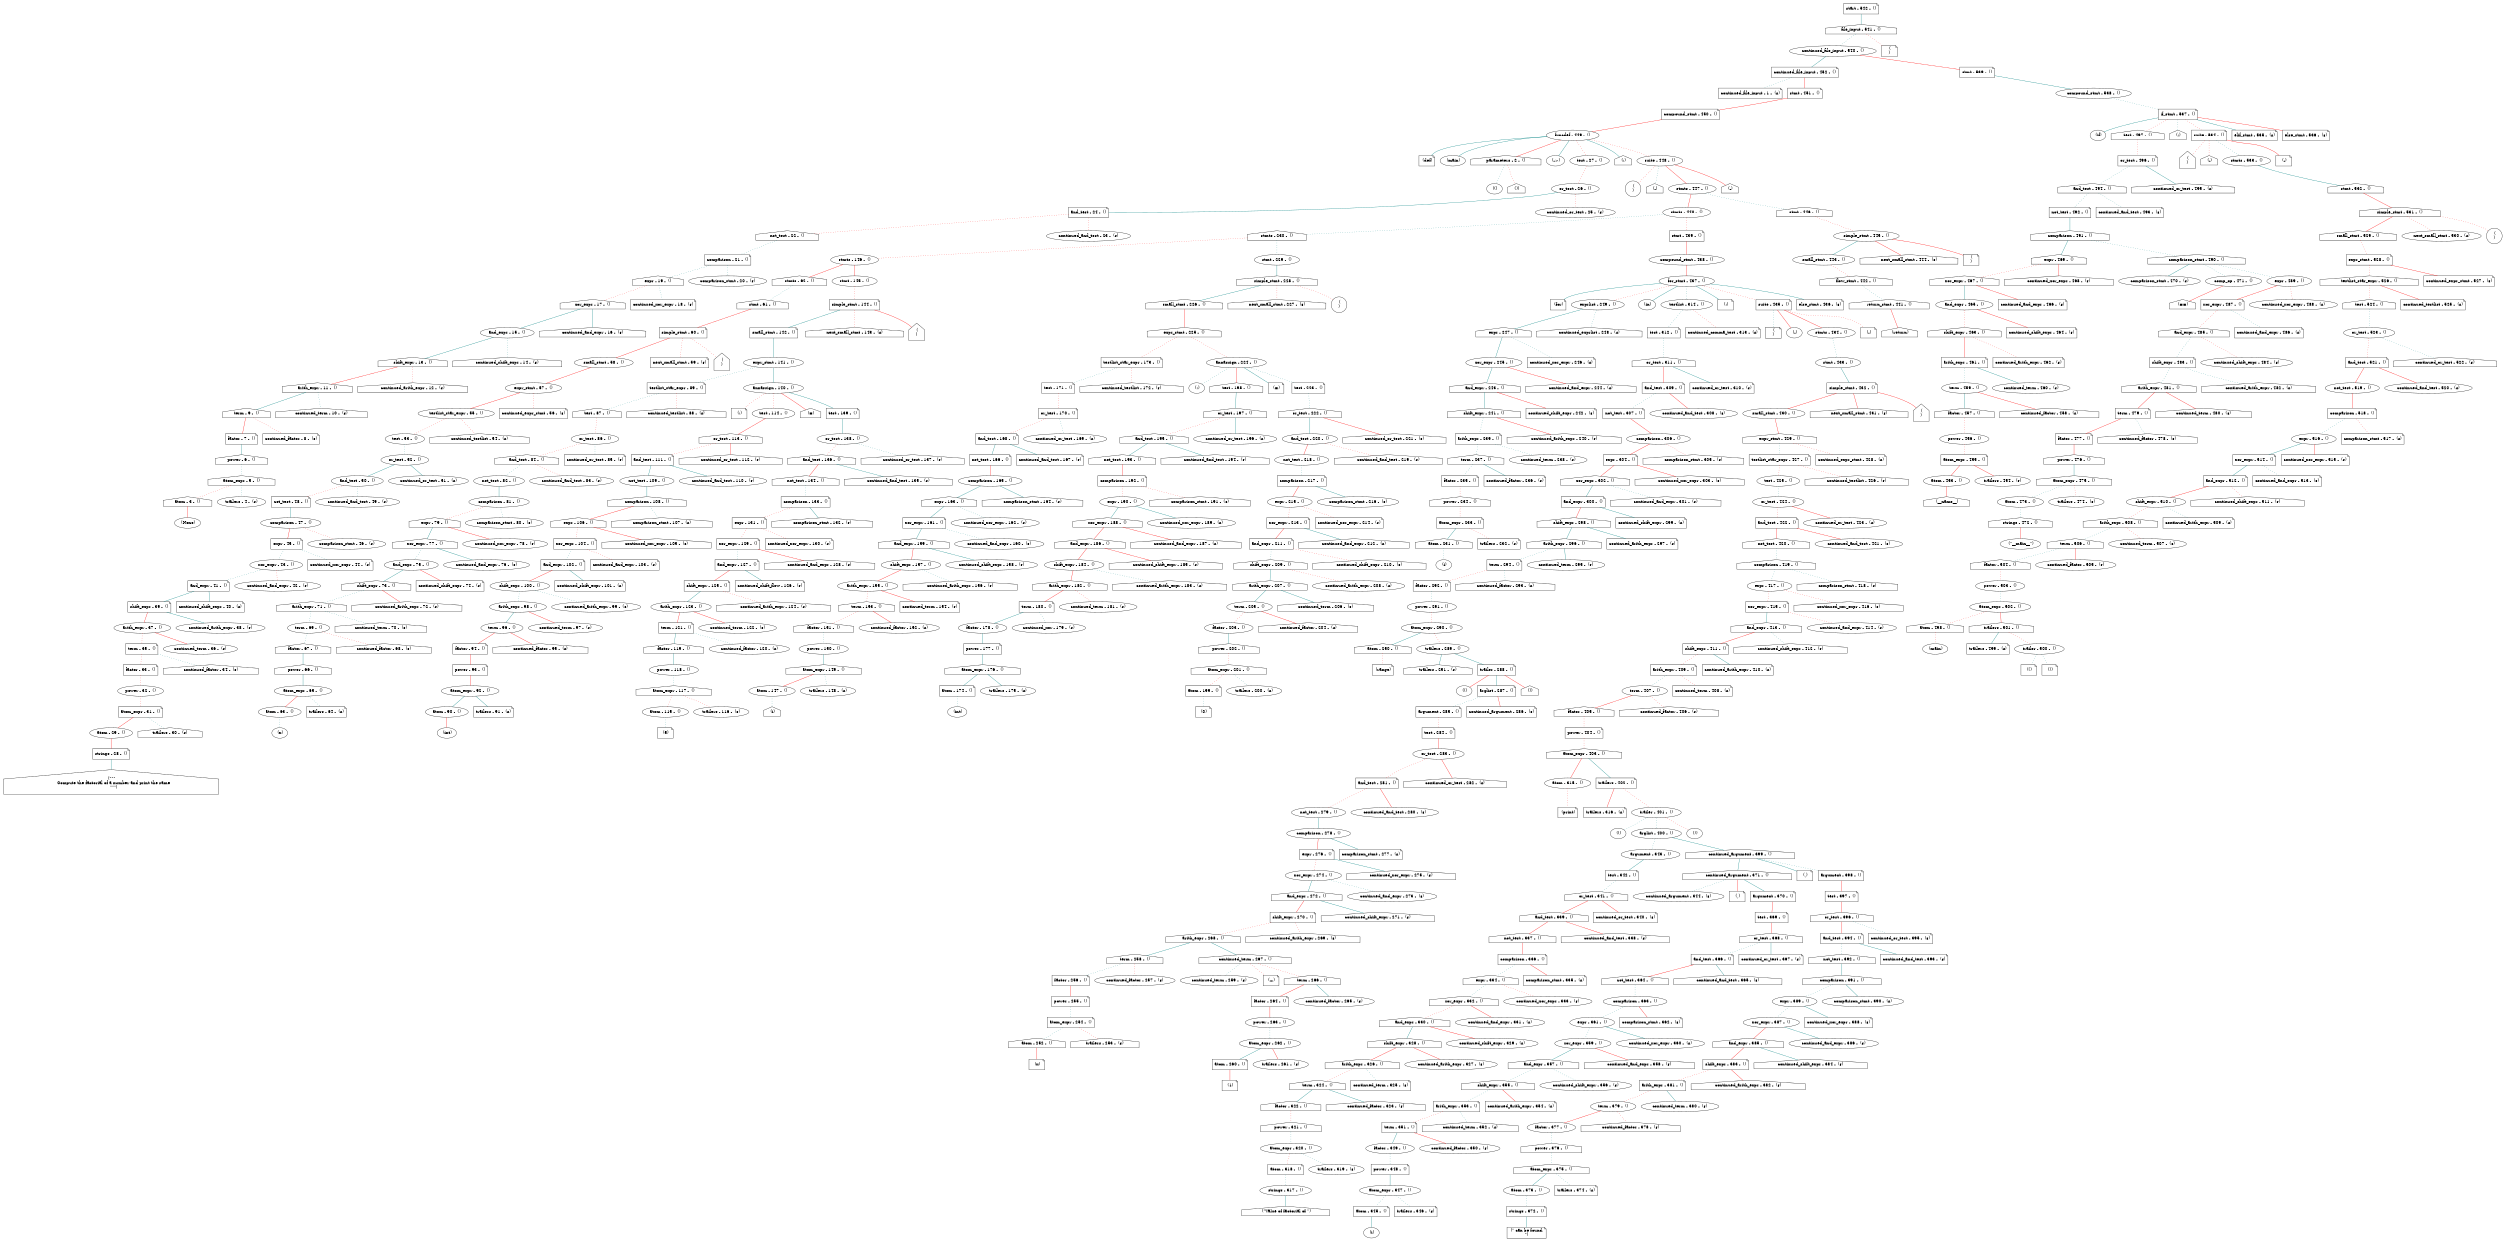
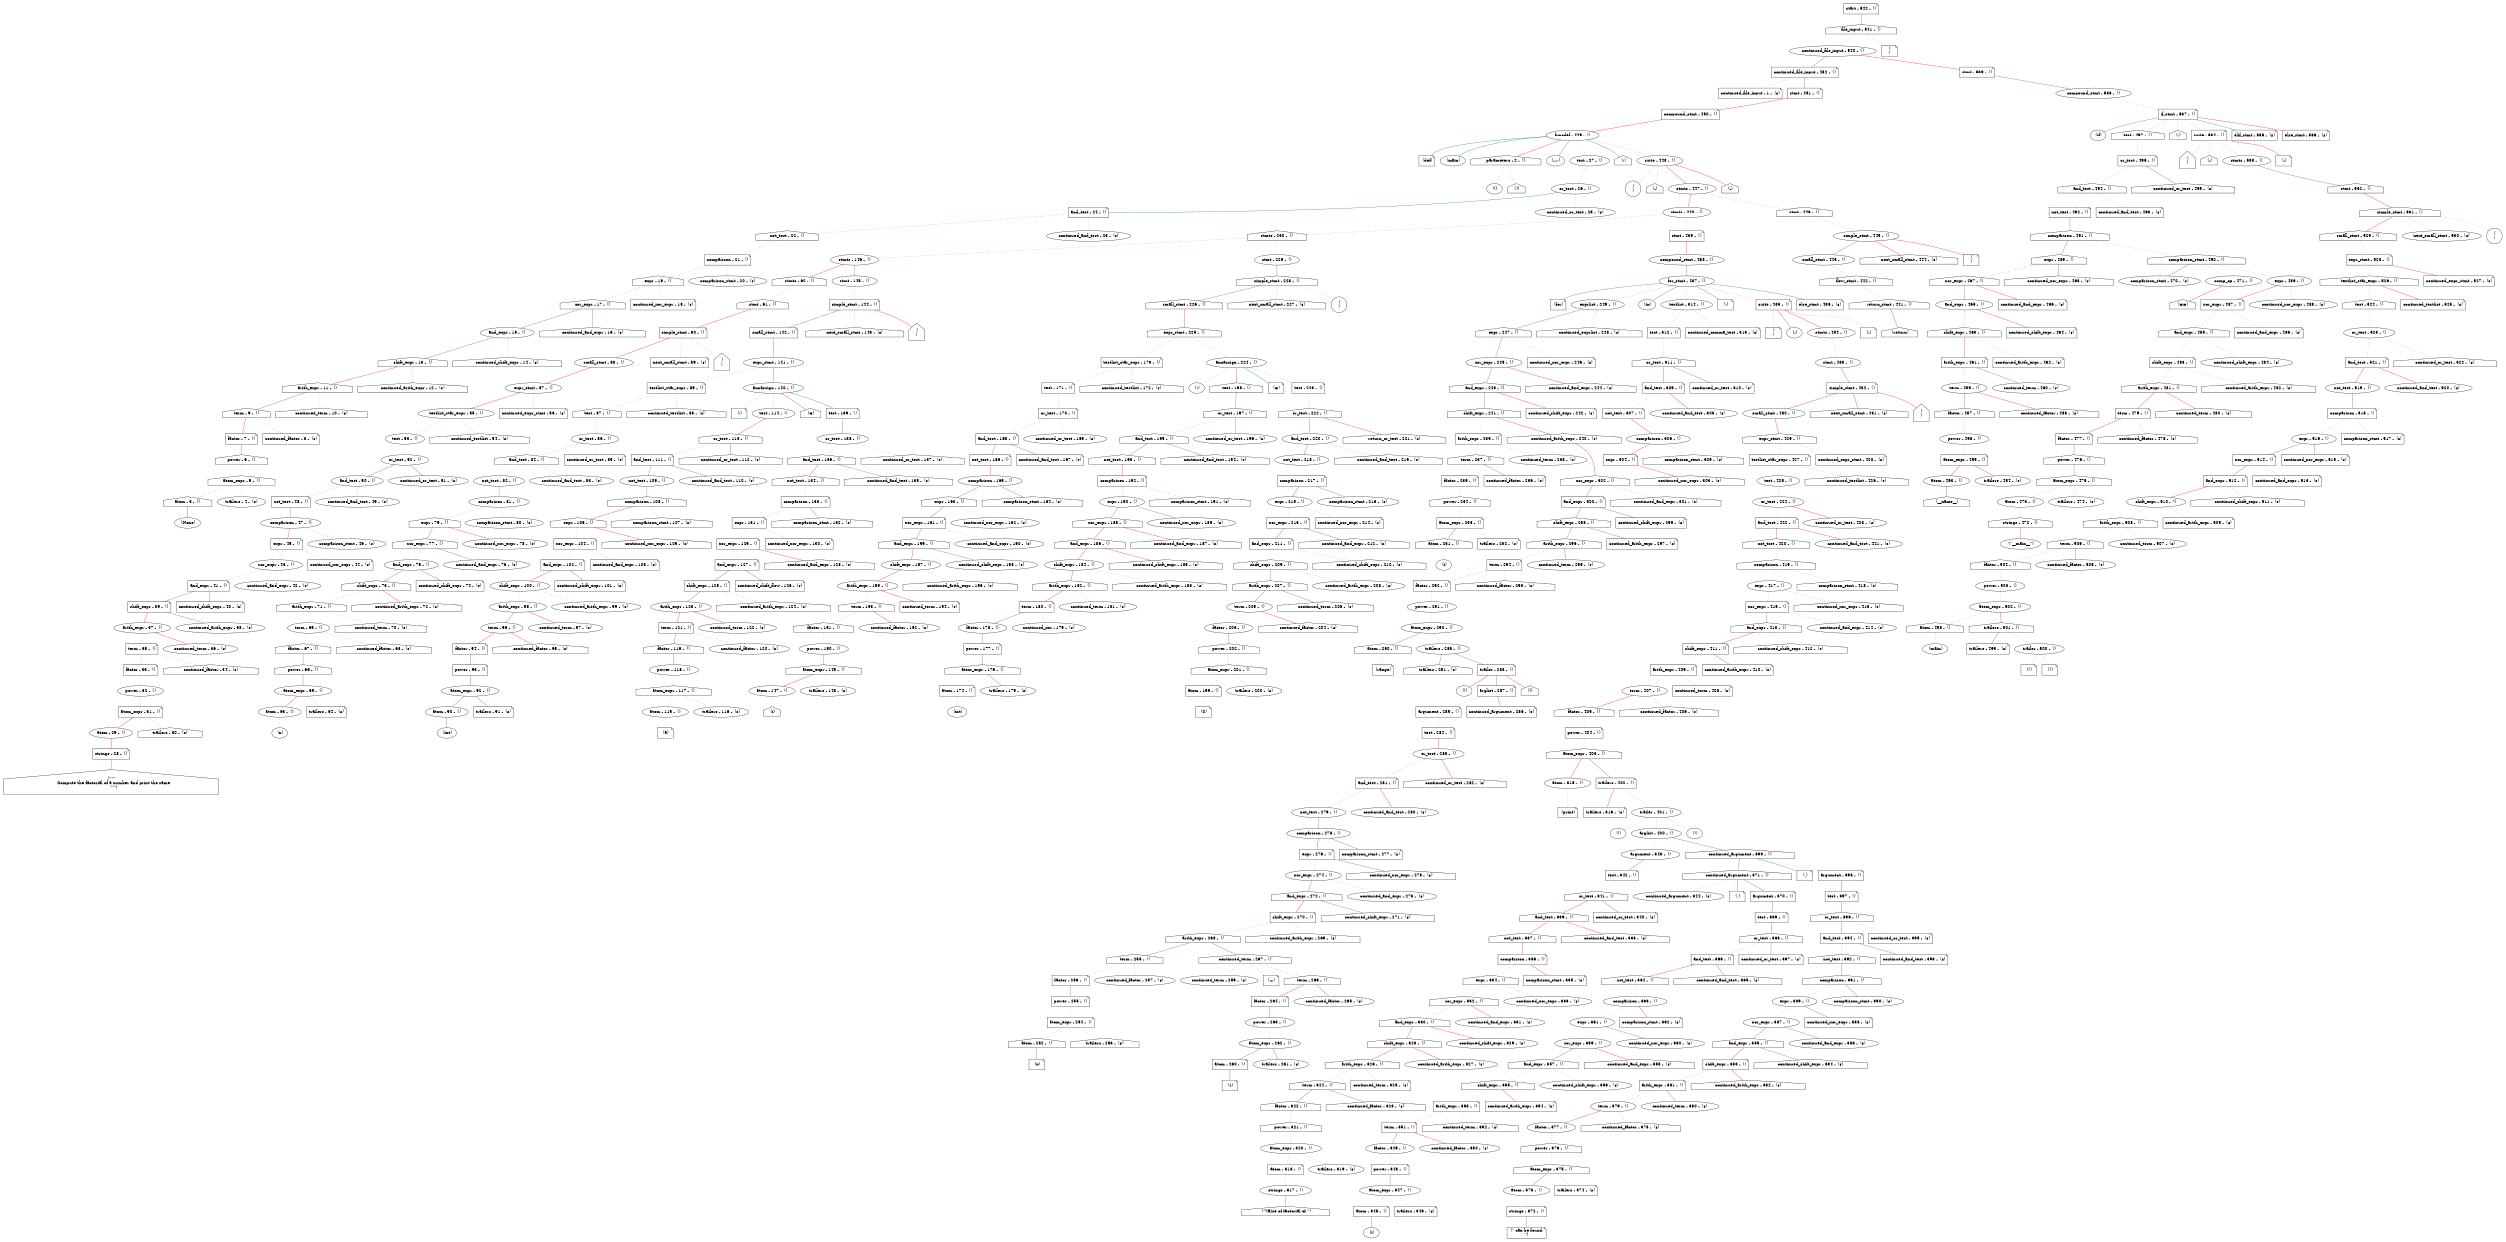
node "continued_or_test - 221 -  (ε)": label "continued_or_test - 221 -  (ε)" -> "return_or_test - 221 -  (ε)"
edge "expr - 304 -  ()" -- "xor_expr - 302 -  ()": now "continued_arith_expr - 240 -  (ε)" -- "xor_expr - 302 -  ()"
edge "atom_expr - 176 -  ()" -- "atom - 174 -  ()": style solid -> dotted
